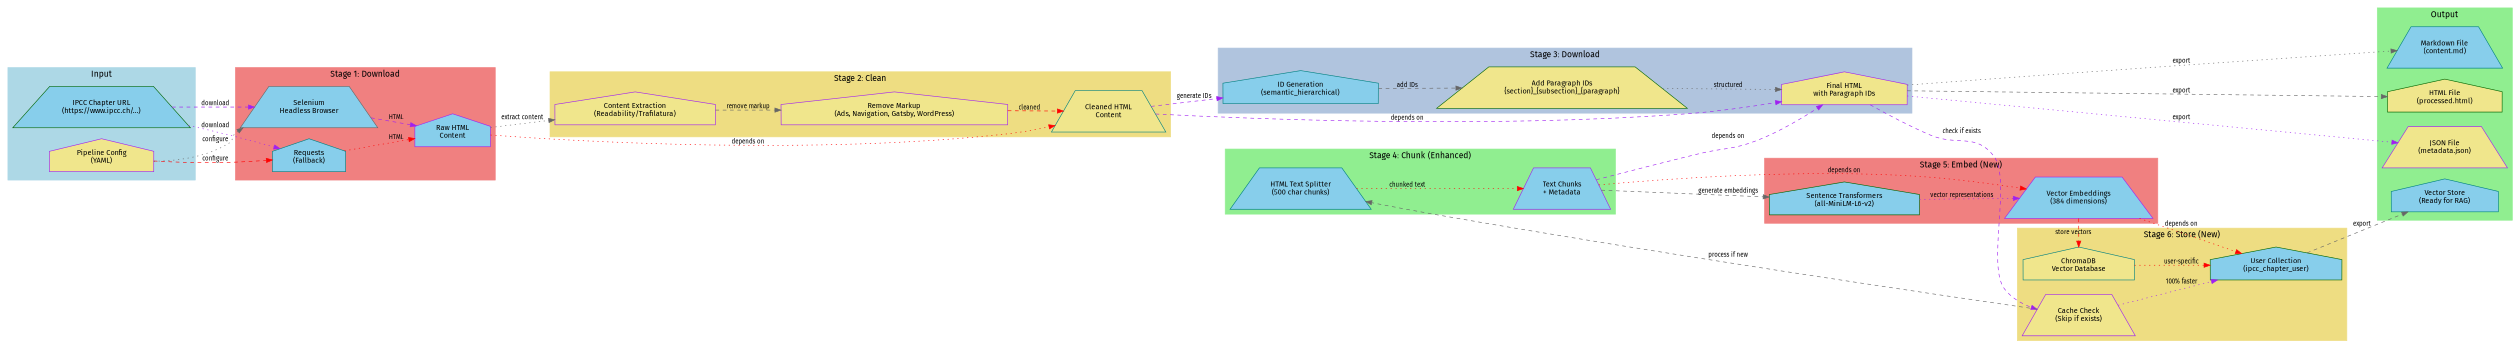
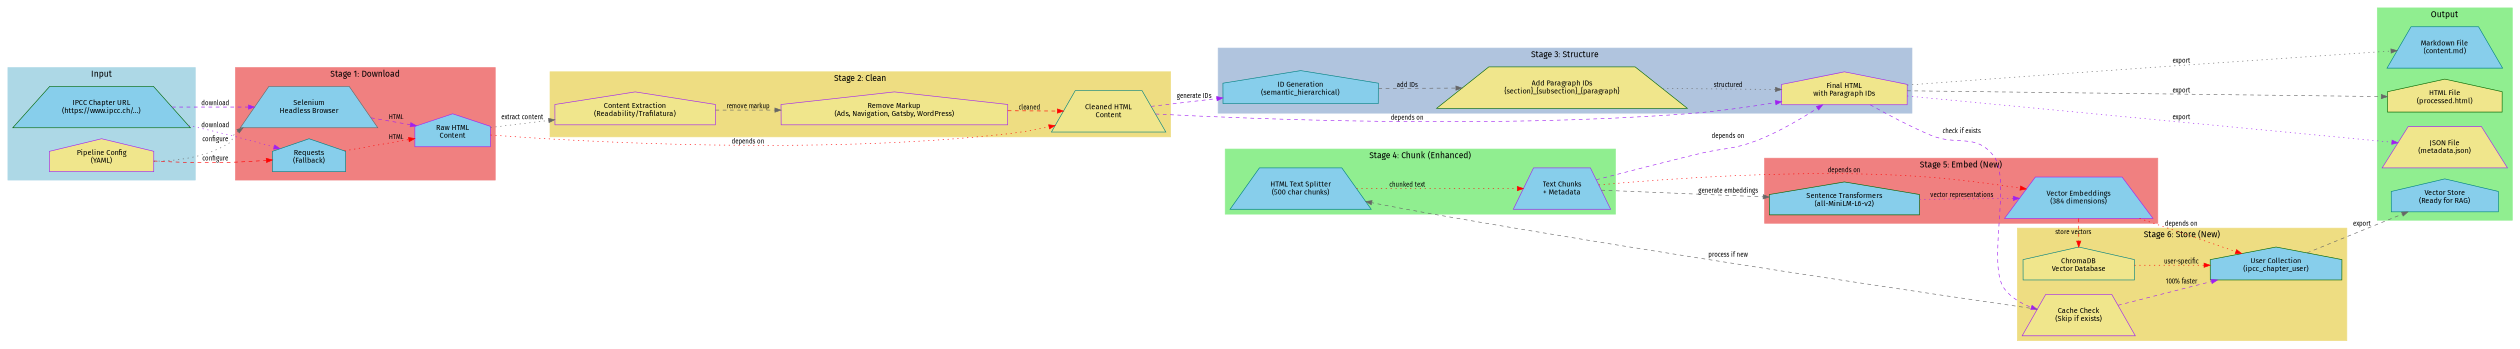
cluster "Stage 3: Download": label "Stage 3: Download" -> "Stage 3: Structure"
edge "Cache Check (Skip if exists)" -> "User Collection (ipcc_chapter_user)": style dotted -> dashed
